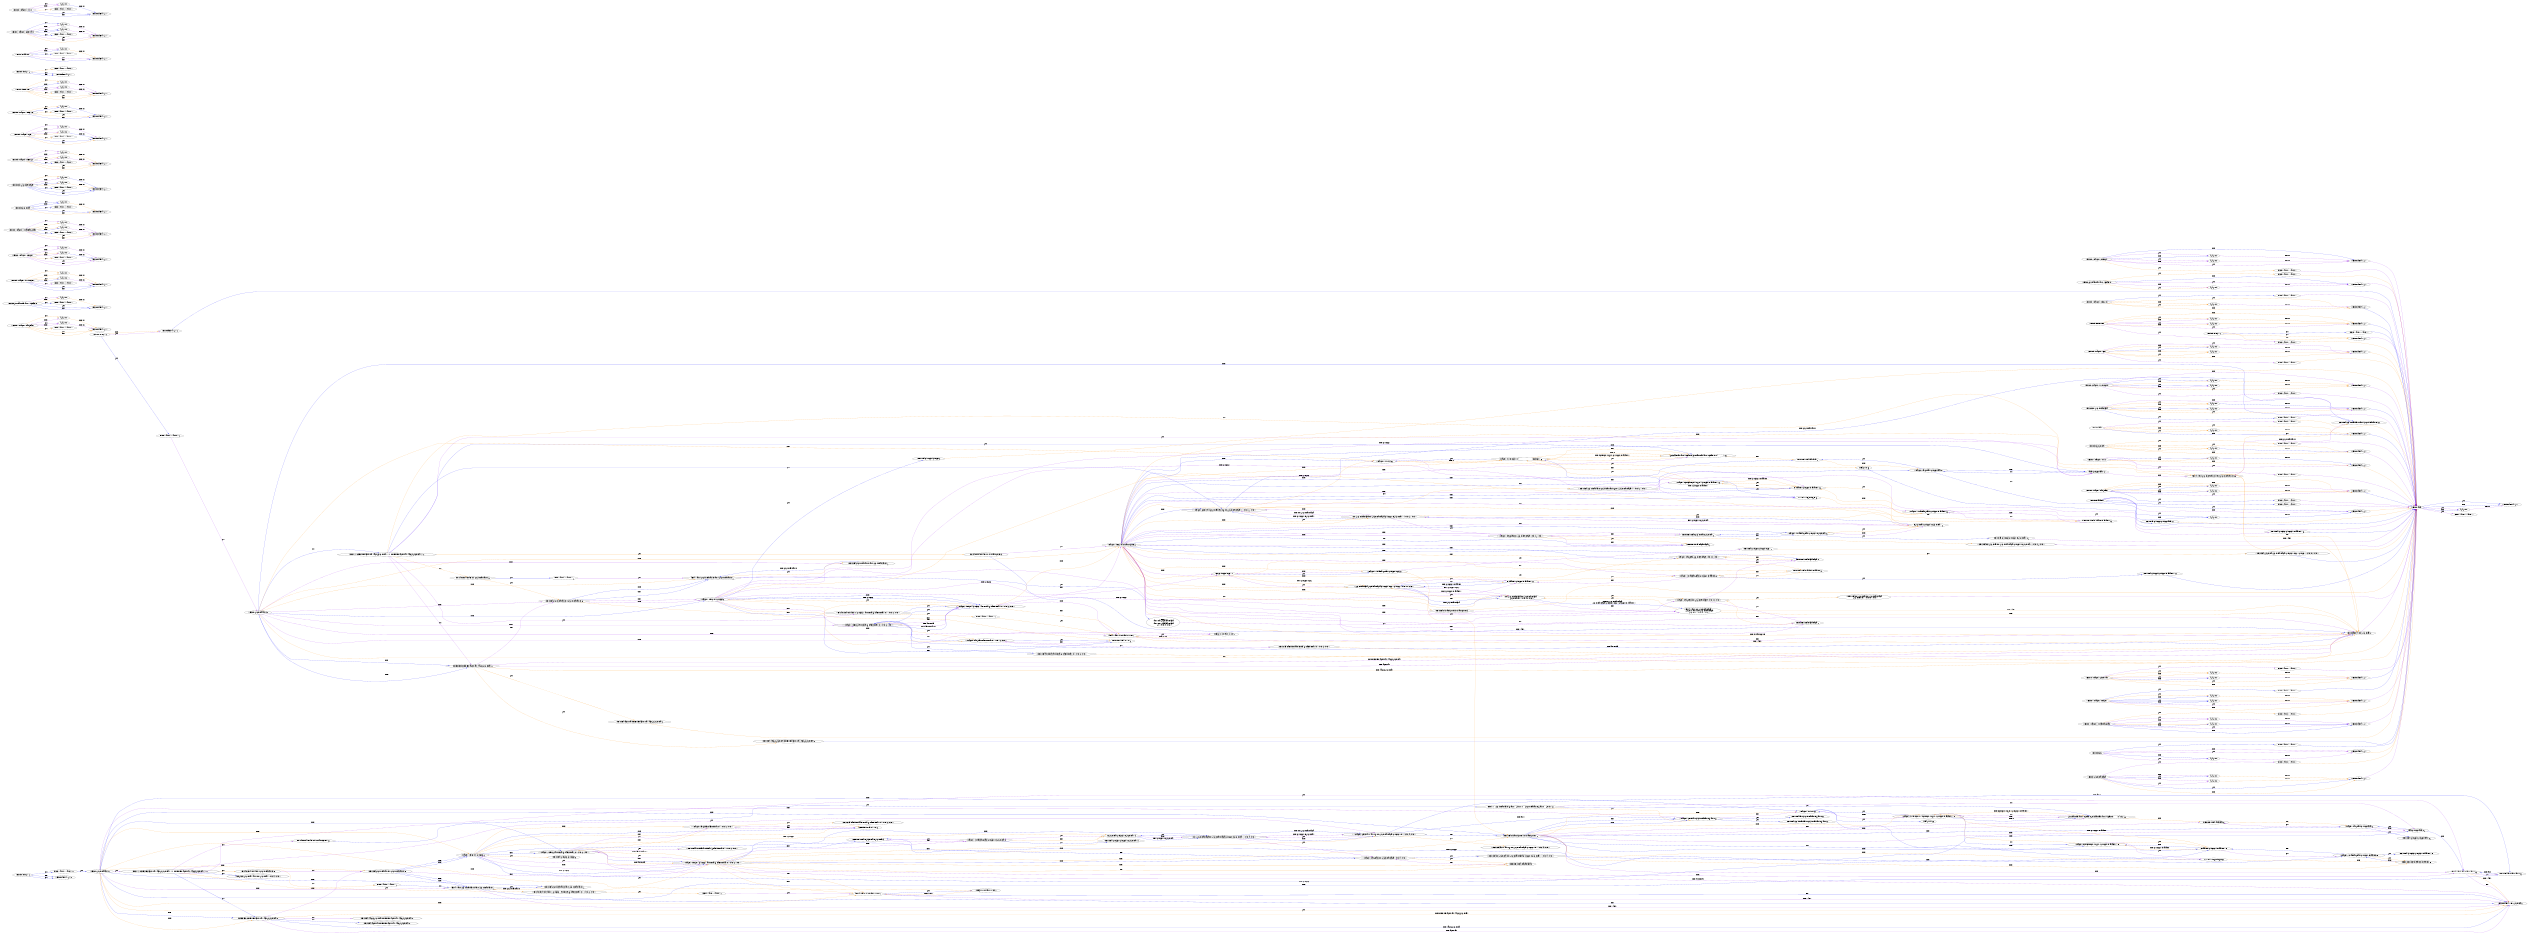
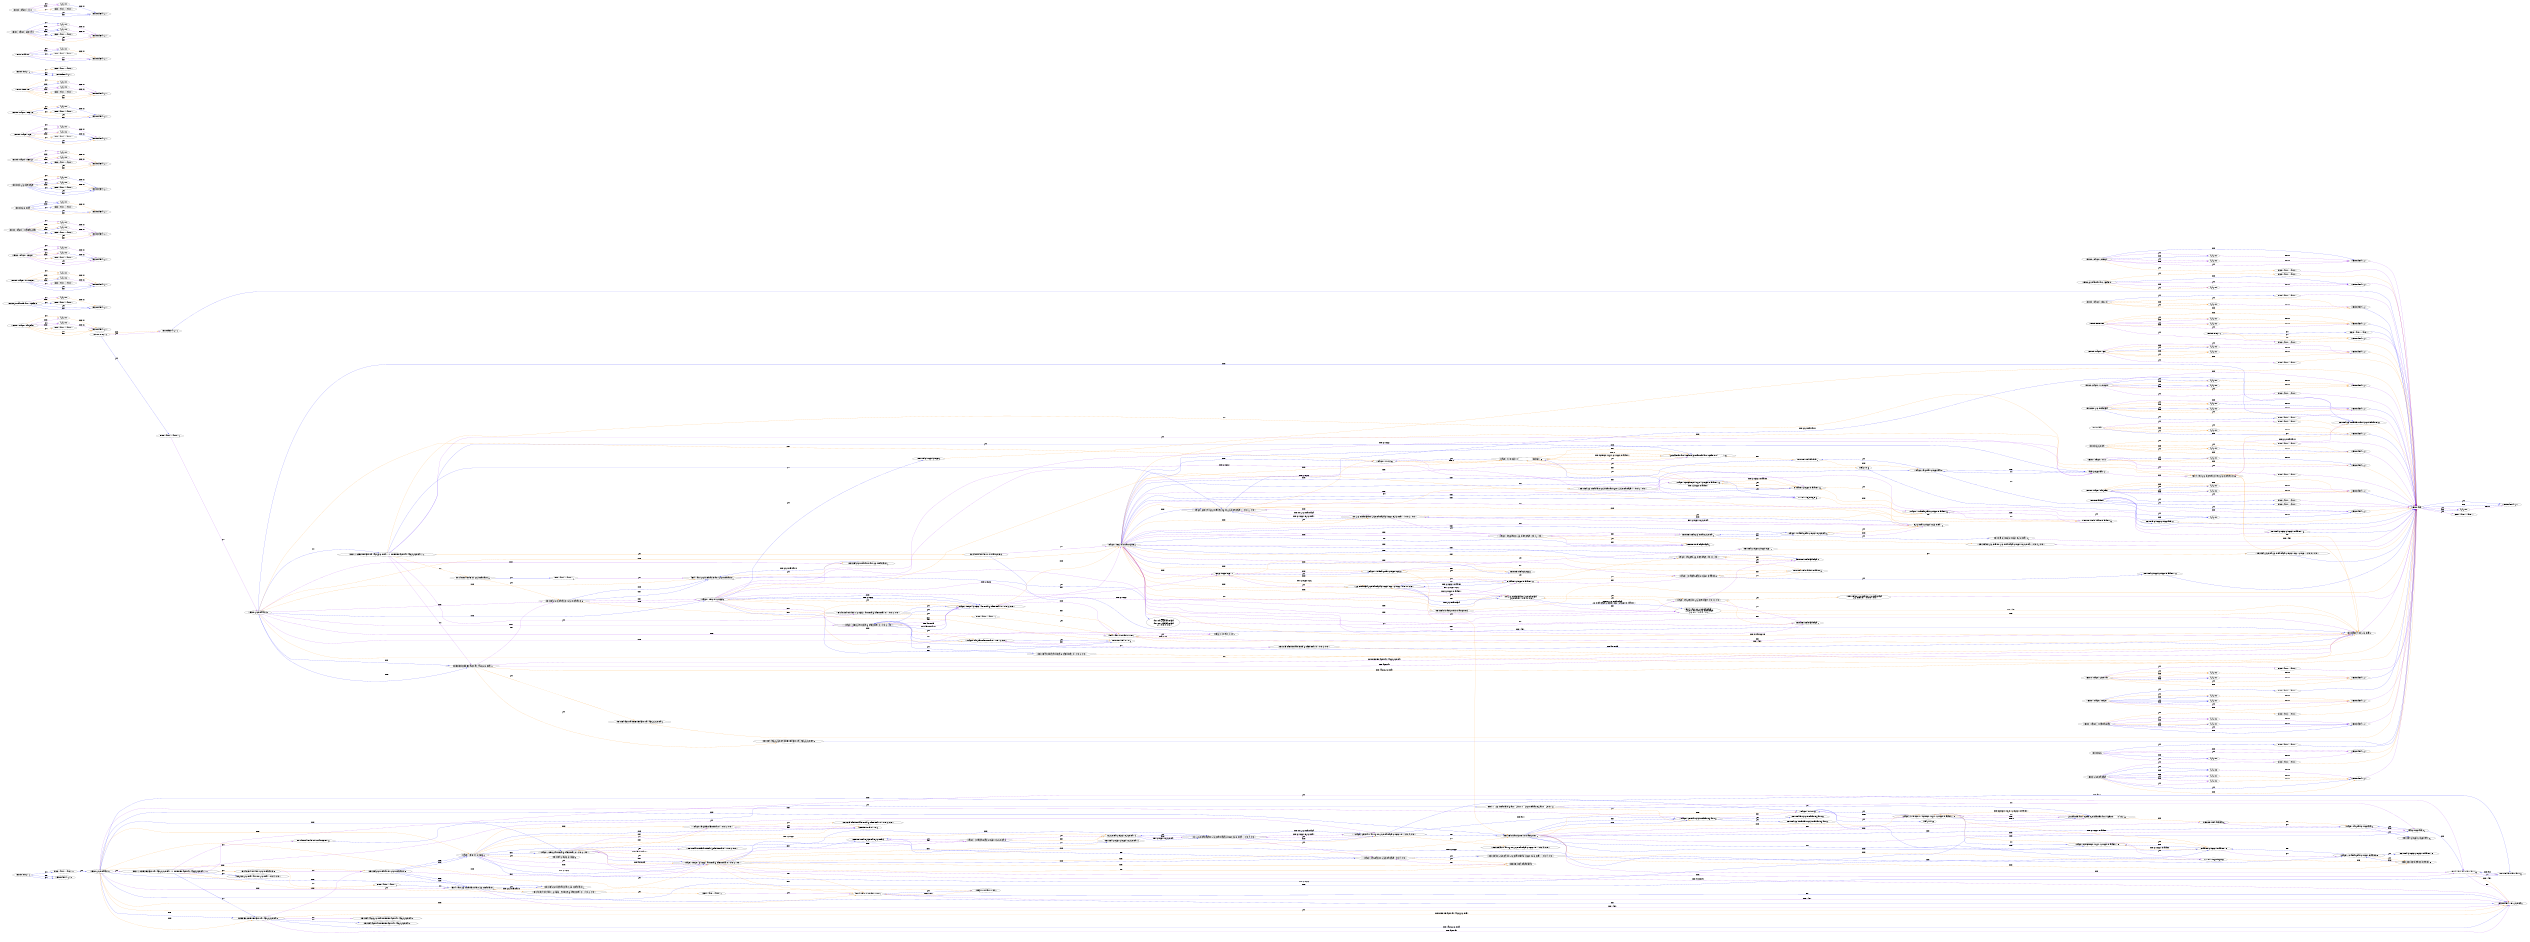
node "(FIELD_IDENTIFIER,Data,Data)": added
node "(PARAM,p3)": added
